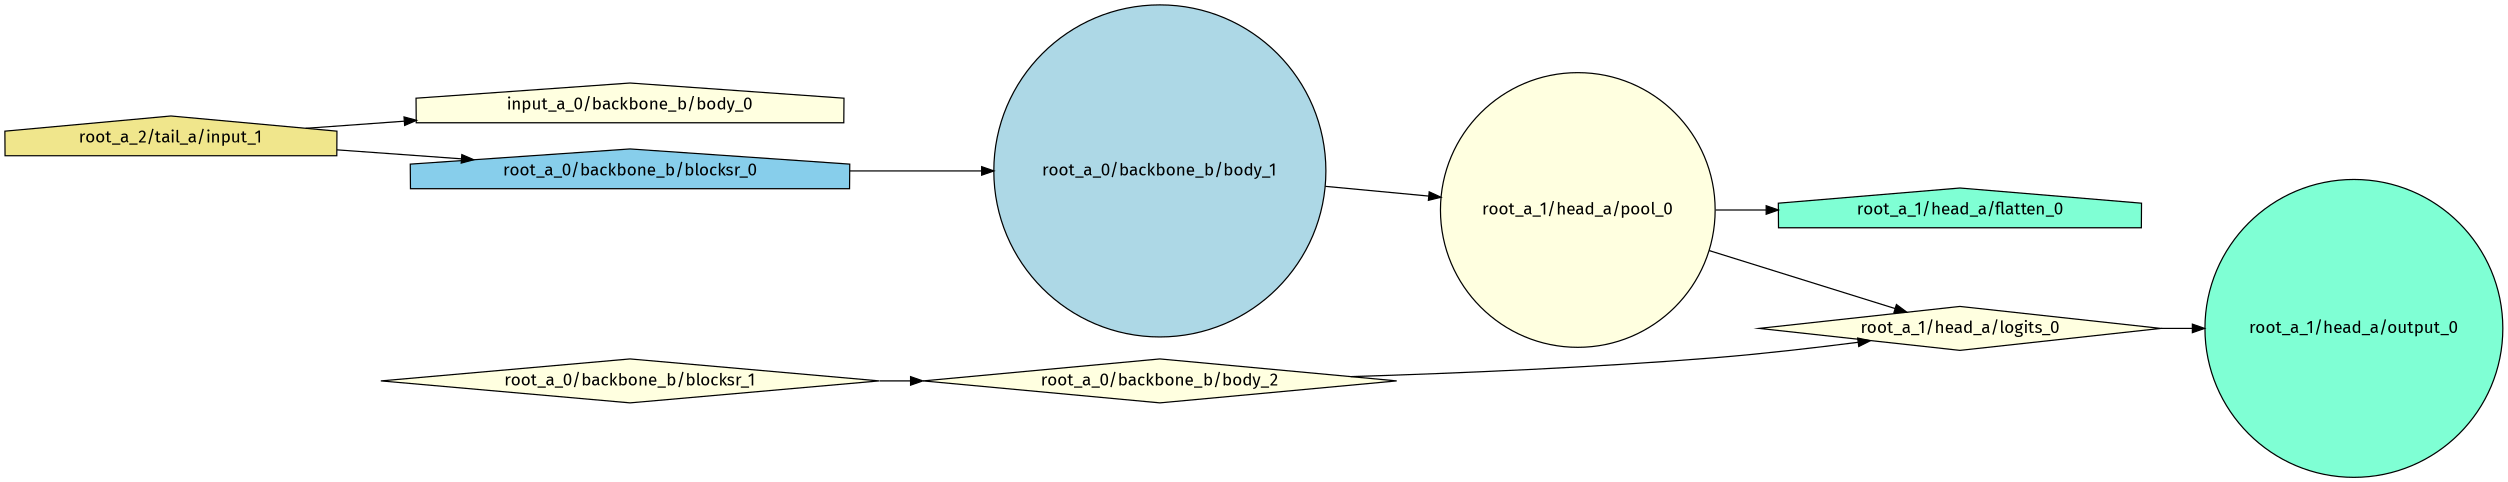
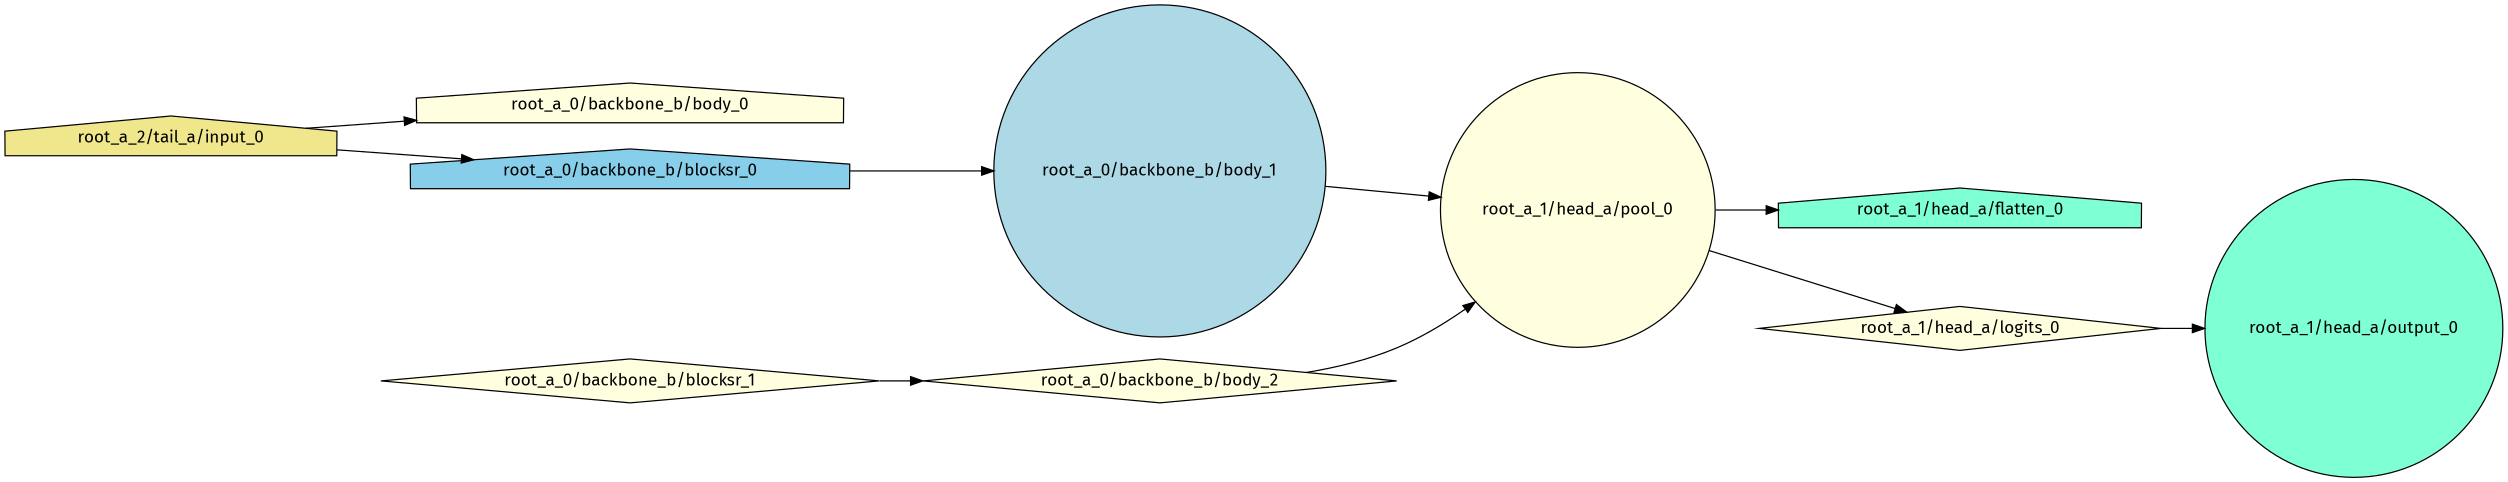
node "input_a_0/backbone_b/body_0": label "input_a_0/backbone_b/body_0" -> "root_a_0/backbone_b/body_0"
node "root_a_2/tail_a/input_1": label "root_a_2/tail_a/input_1" -> "root_a_2/tail_a/input_0"
edge "root_a_0/backbone_b/body_2" -> "root_a_1/head_a/logits_0": now "root_a_0/backbone_b/body_2" -> "root_a_1/head_a/pool_0"
